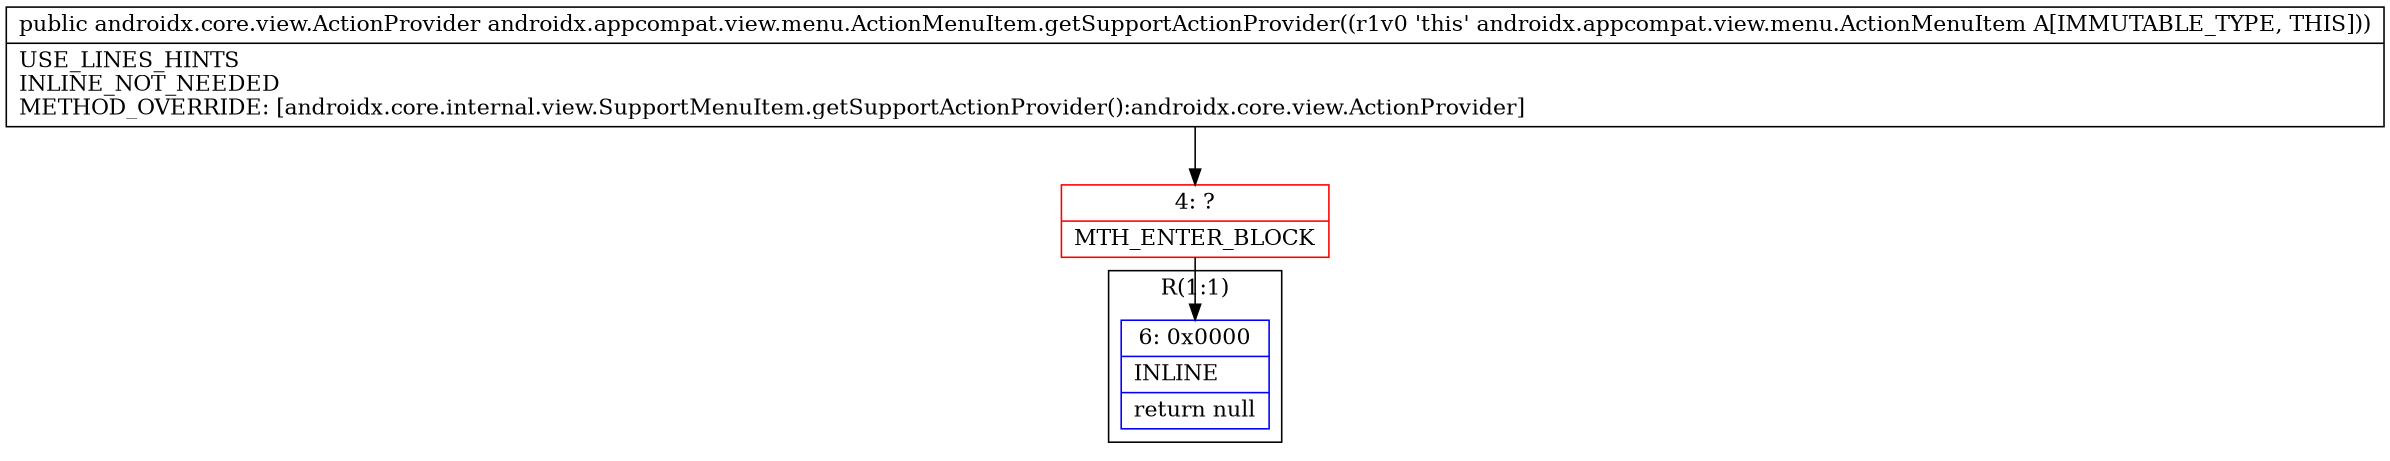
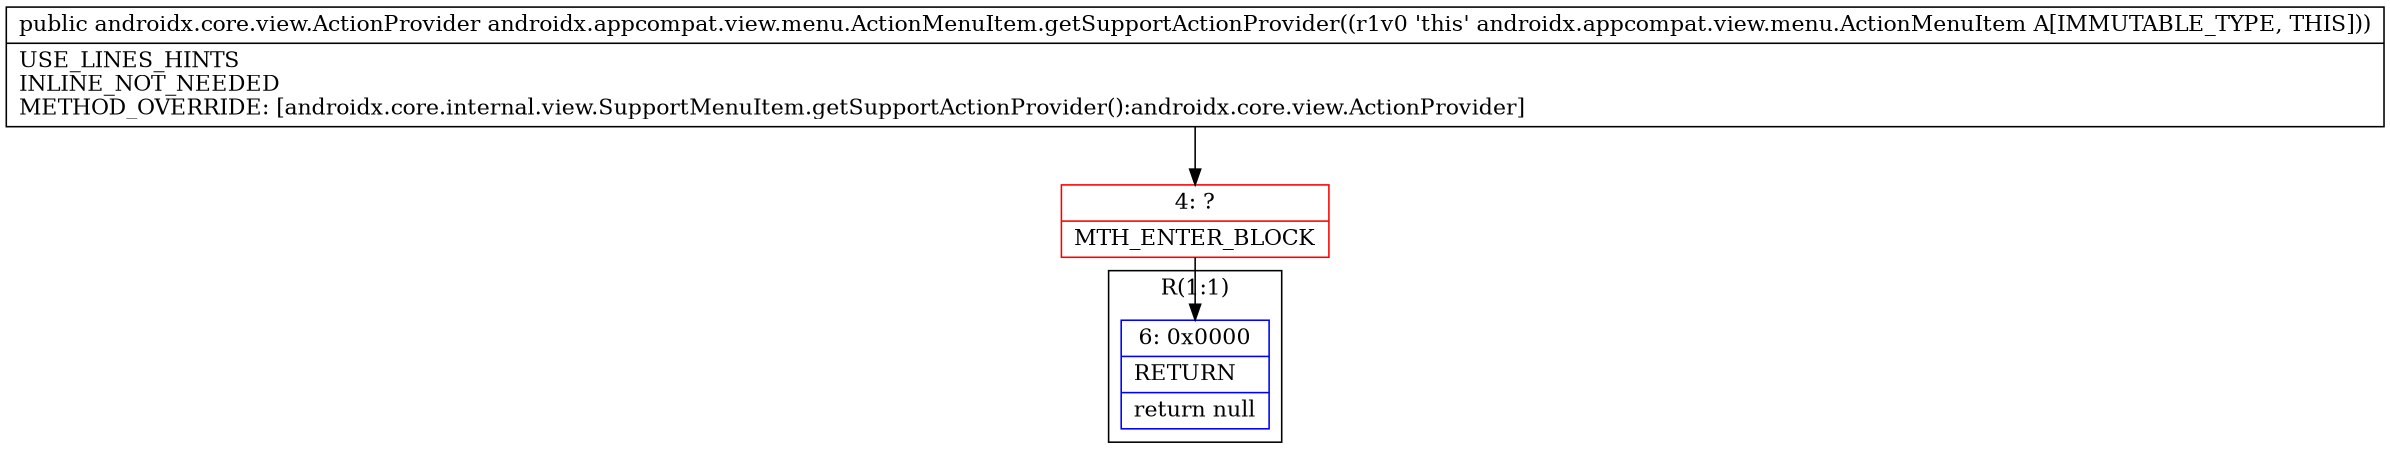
node "6: 0x0000": text "INLINE" -> "RETURN"
